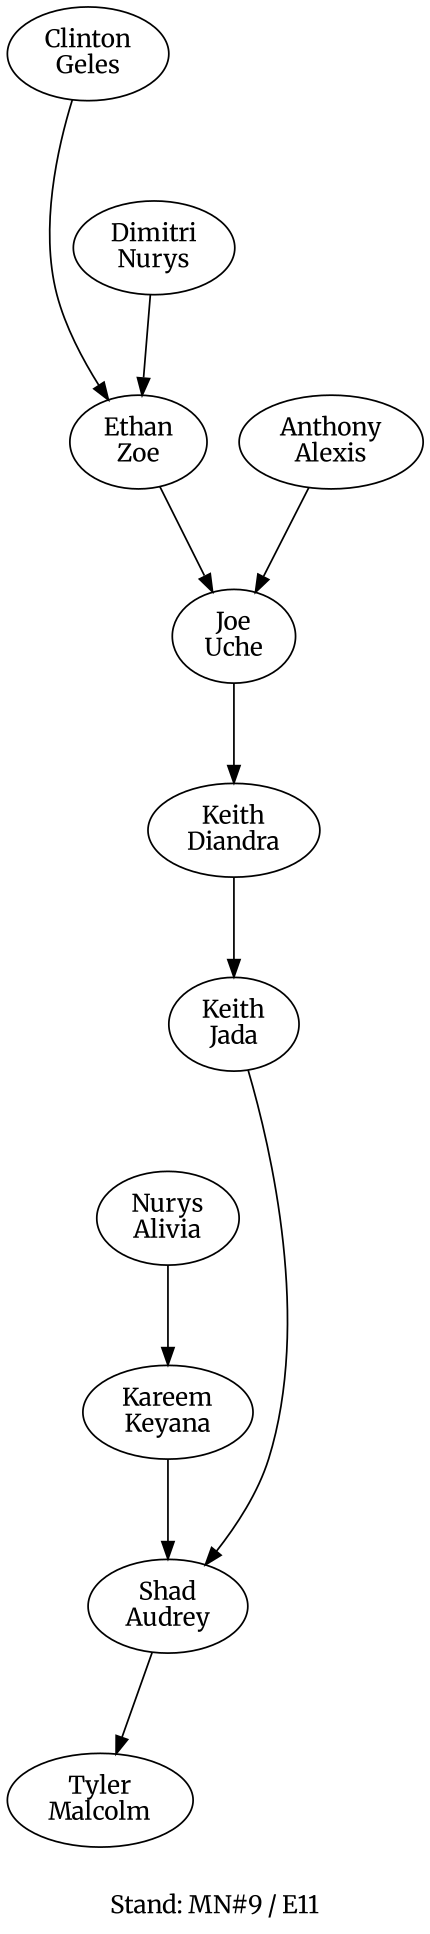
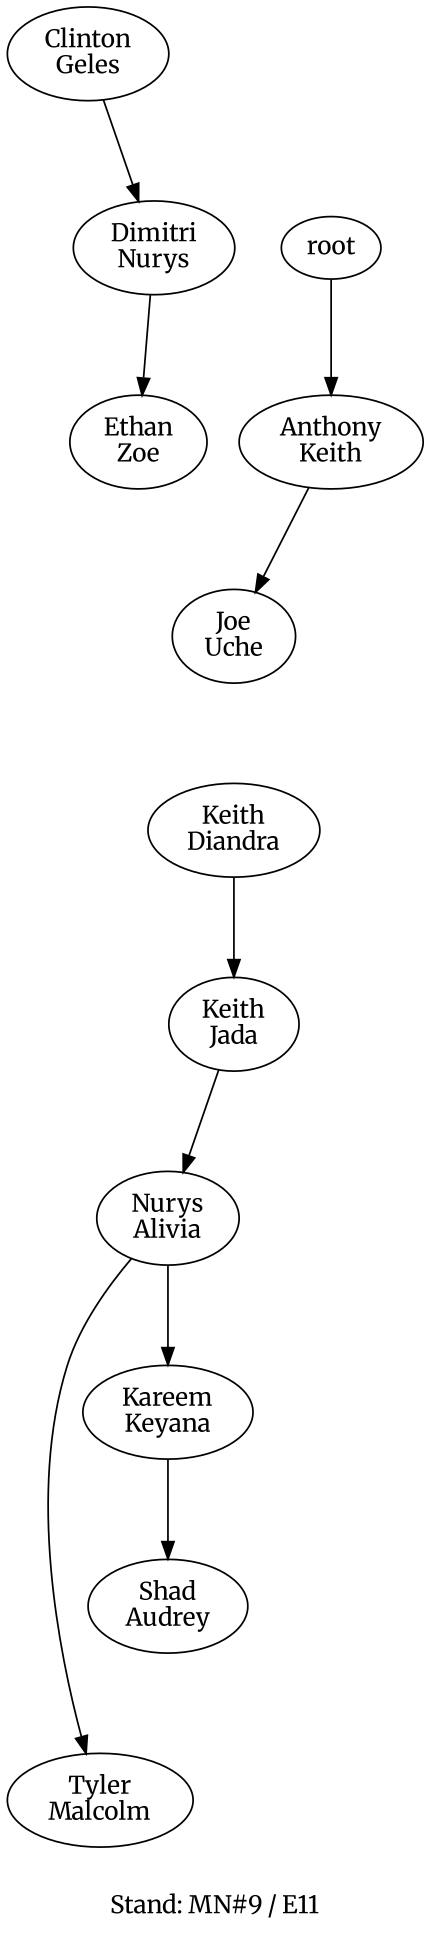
edge "Clinton Geles" -> "Ethan Zoe": now "Clinton Geles" -> "Dimitri Nurys"
node "root": added
node "Anthony Alexis": label "Anthony Alexis" -> "Anthony Keith"
edge "Ethan Zoe" -> "Joe Uche": removed
edge "Joe Uche" -> "Keith Diandra": removed
edge "Keith Jada" -> "Shad Audrey": now "Keith Jada" -> "Nurys Alivia"
edge "Shad Audrey" -> "Tyler Malcolm": now "Nurys Alivia" -> "Tyler Malcolm"
